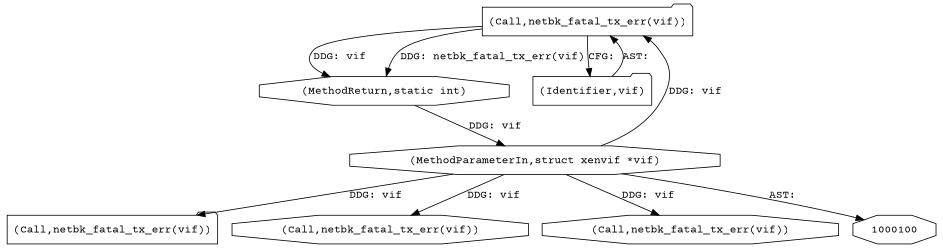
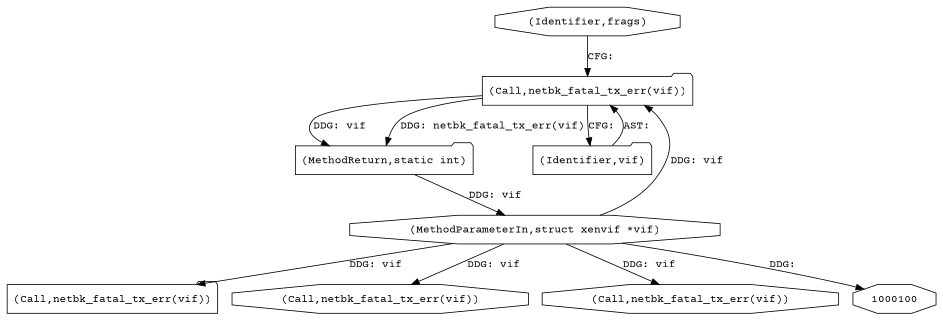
node "(Identifier,frags)": added
node "(MethodReturn,static int)": shape octagon -> folder
edge "(MethodParameterIn,struct xenvif *vif)" -> "1000100": label "AST: " -> "DDG: "
